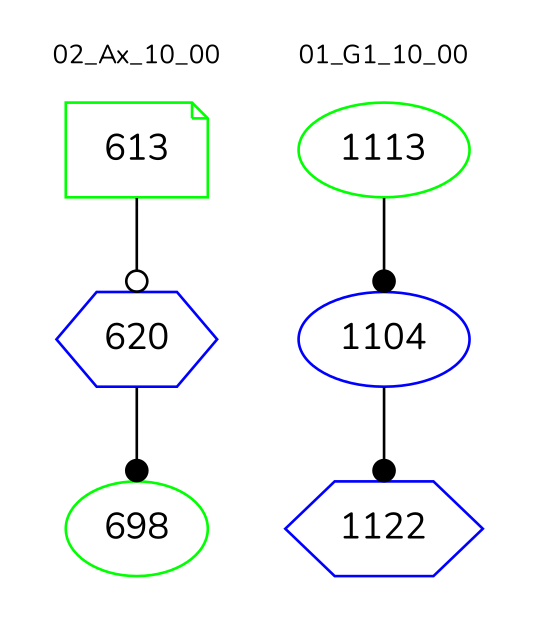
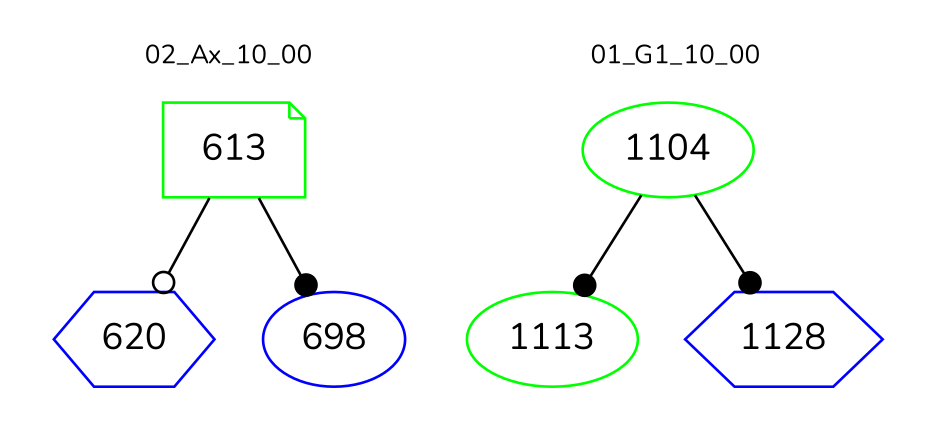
edge "1113" -> "1104": reversed
node "1104": color blue -> green
edge "620" -> "698": now "613" -> "698"
node "698": color green -> blue
node "1122": label "1122" -> "1128"
